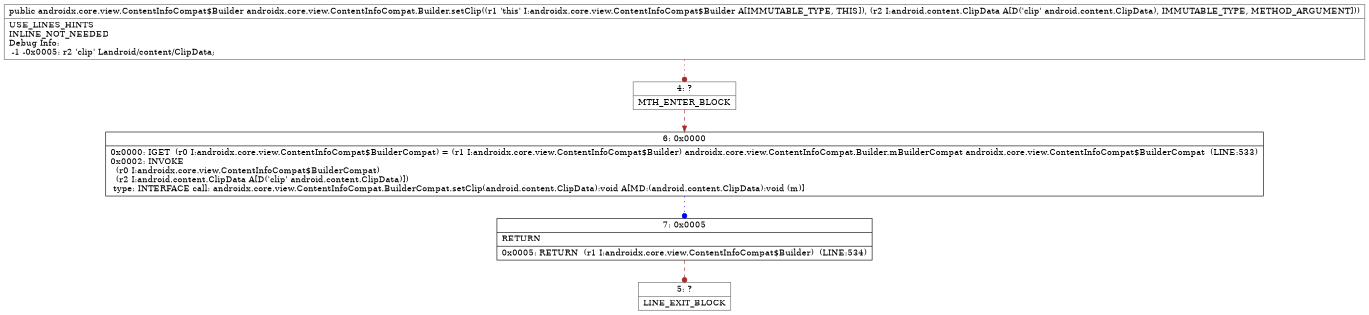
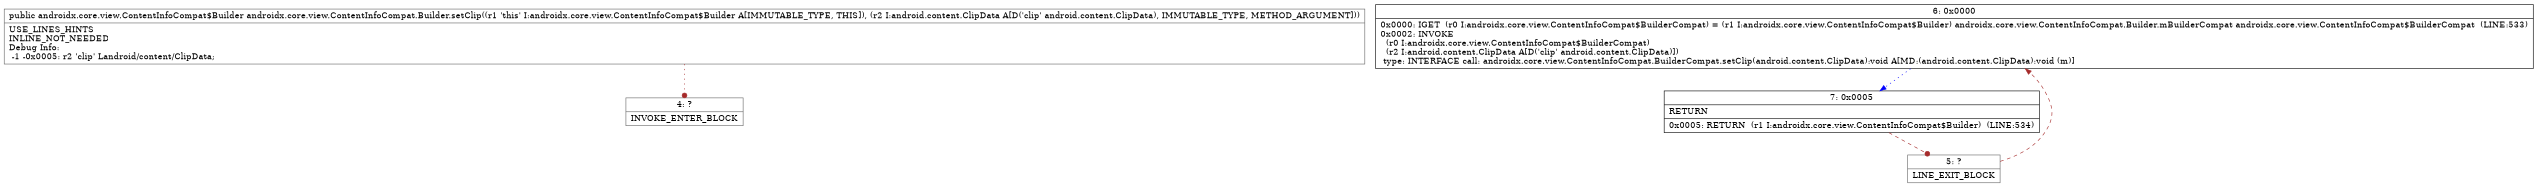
node "4: ?": text "MTH_ENTER_BLOCK" -> "INVOKE_ENTER_BLOCK"
edge "4: ?" -> "6: 0x0000": now "5: ?" -> "6: 0x0000"
edge "6: 0x0000" -> "7: 0x0005": arrowhead dot -> normal
